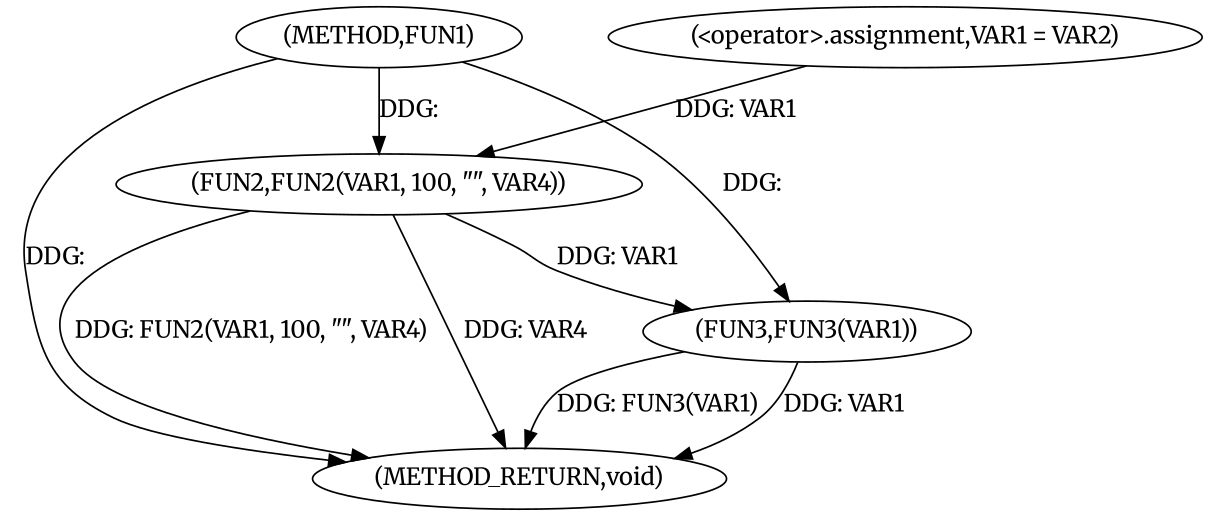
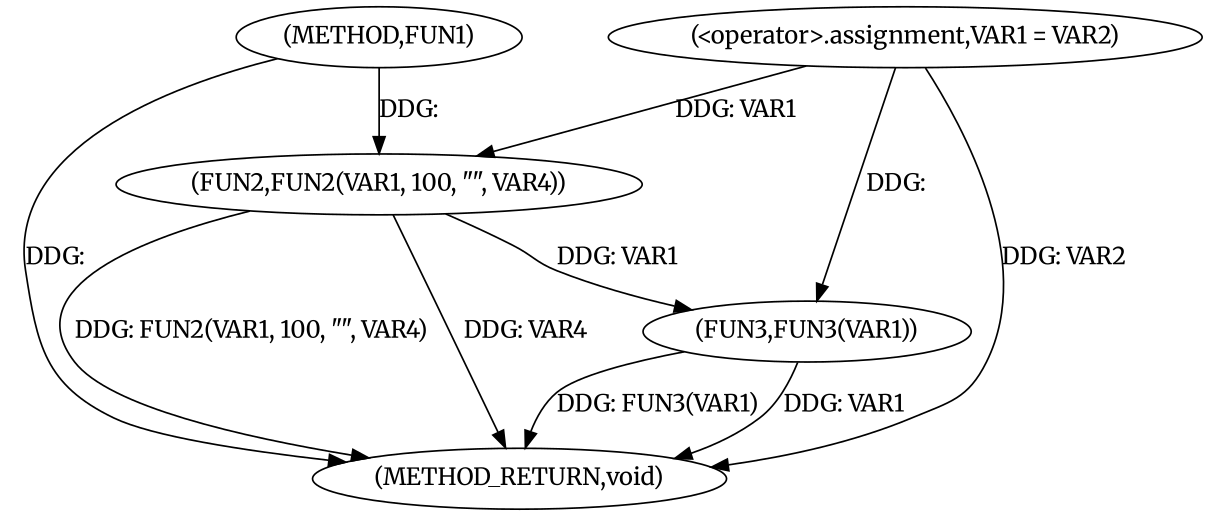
edge "(METHOD,FUN1)" -> "(FUN3,FUN3(VAR1))": now "(<operator>.assignment,VAR1 = VAR2)" -> "(FUN3,FUN3(VAR1))"
edge "(<operator>.assignment,VAR1 = VAR2)" -> "(METHOD_RETURN,void)": added, label "DDG: VAR2"
